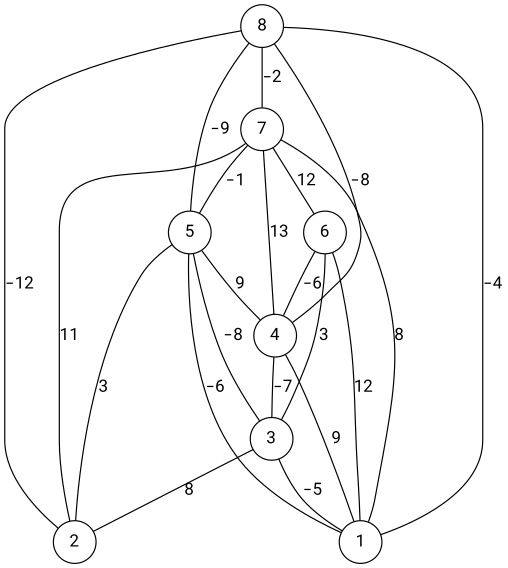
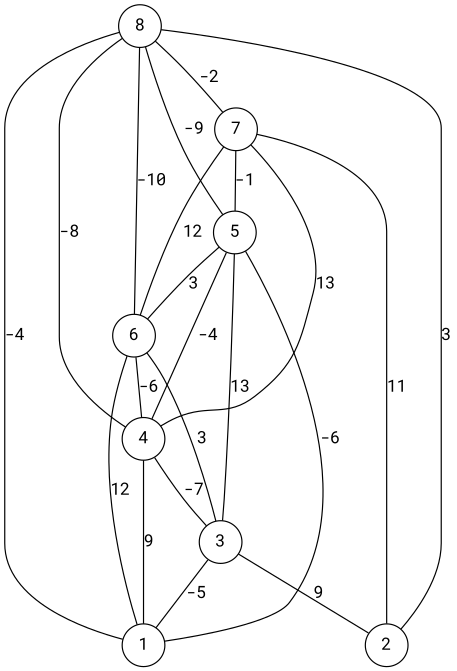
edge "8" -- "6": added, label "-10"
edge "8" -- "2": label "-12" -> "3"
edge "5" -- "4": label "9" -> "-4"
edge "7" -- "1": removed, label "8"
edge "5" -- "3": label "-8" -> "13"
edge "5" -- "2": now "5" -- "6"
edge "3" -- "2": label "8" -> "9"
